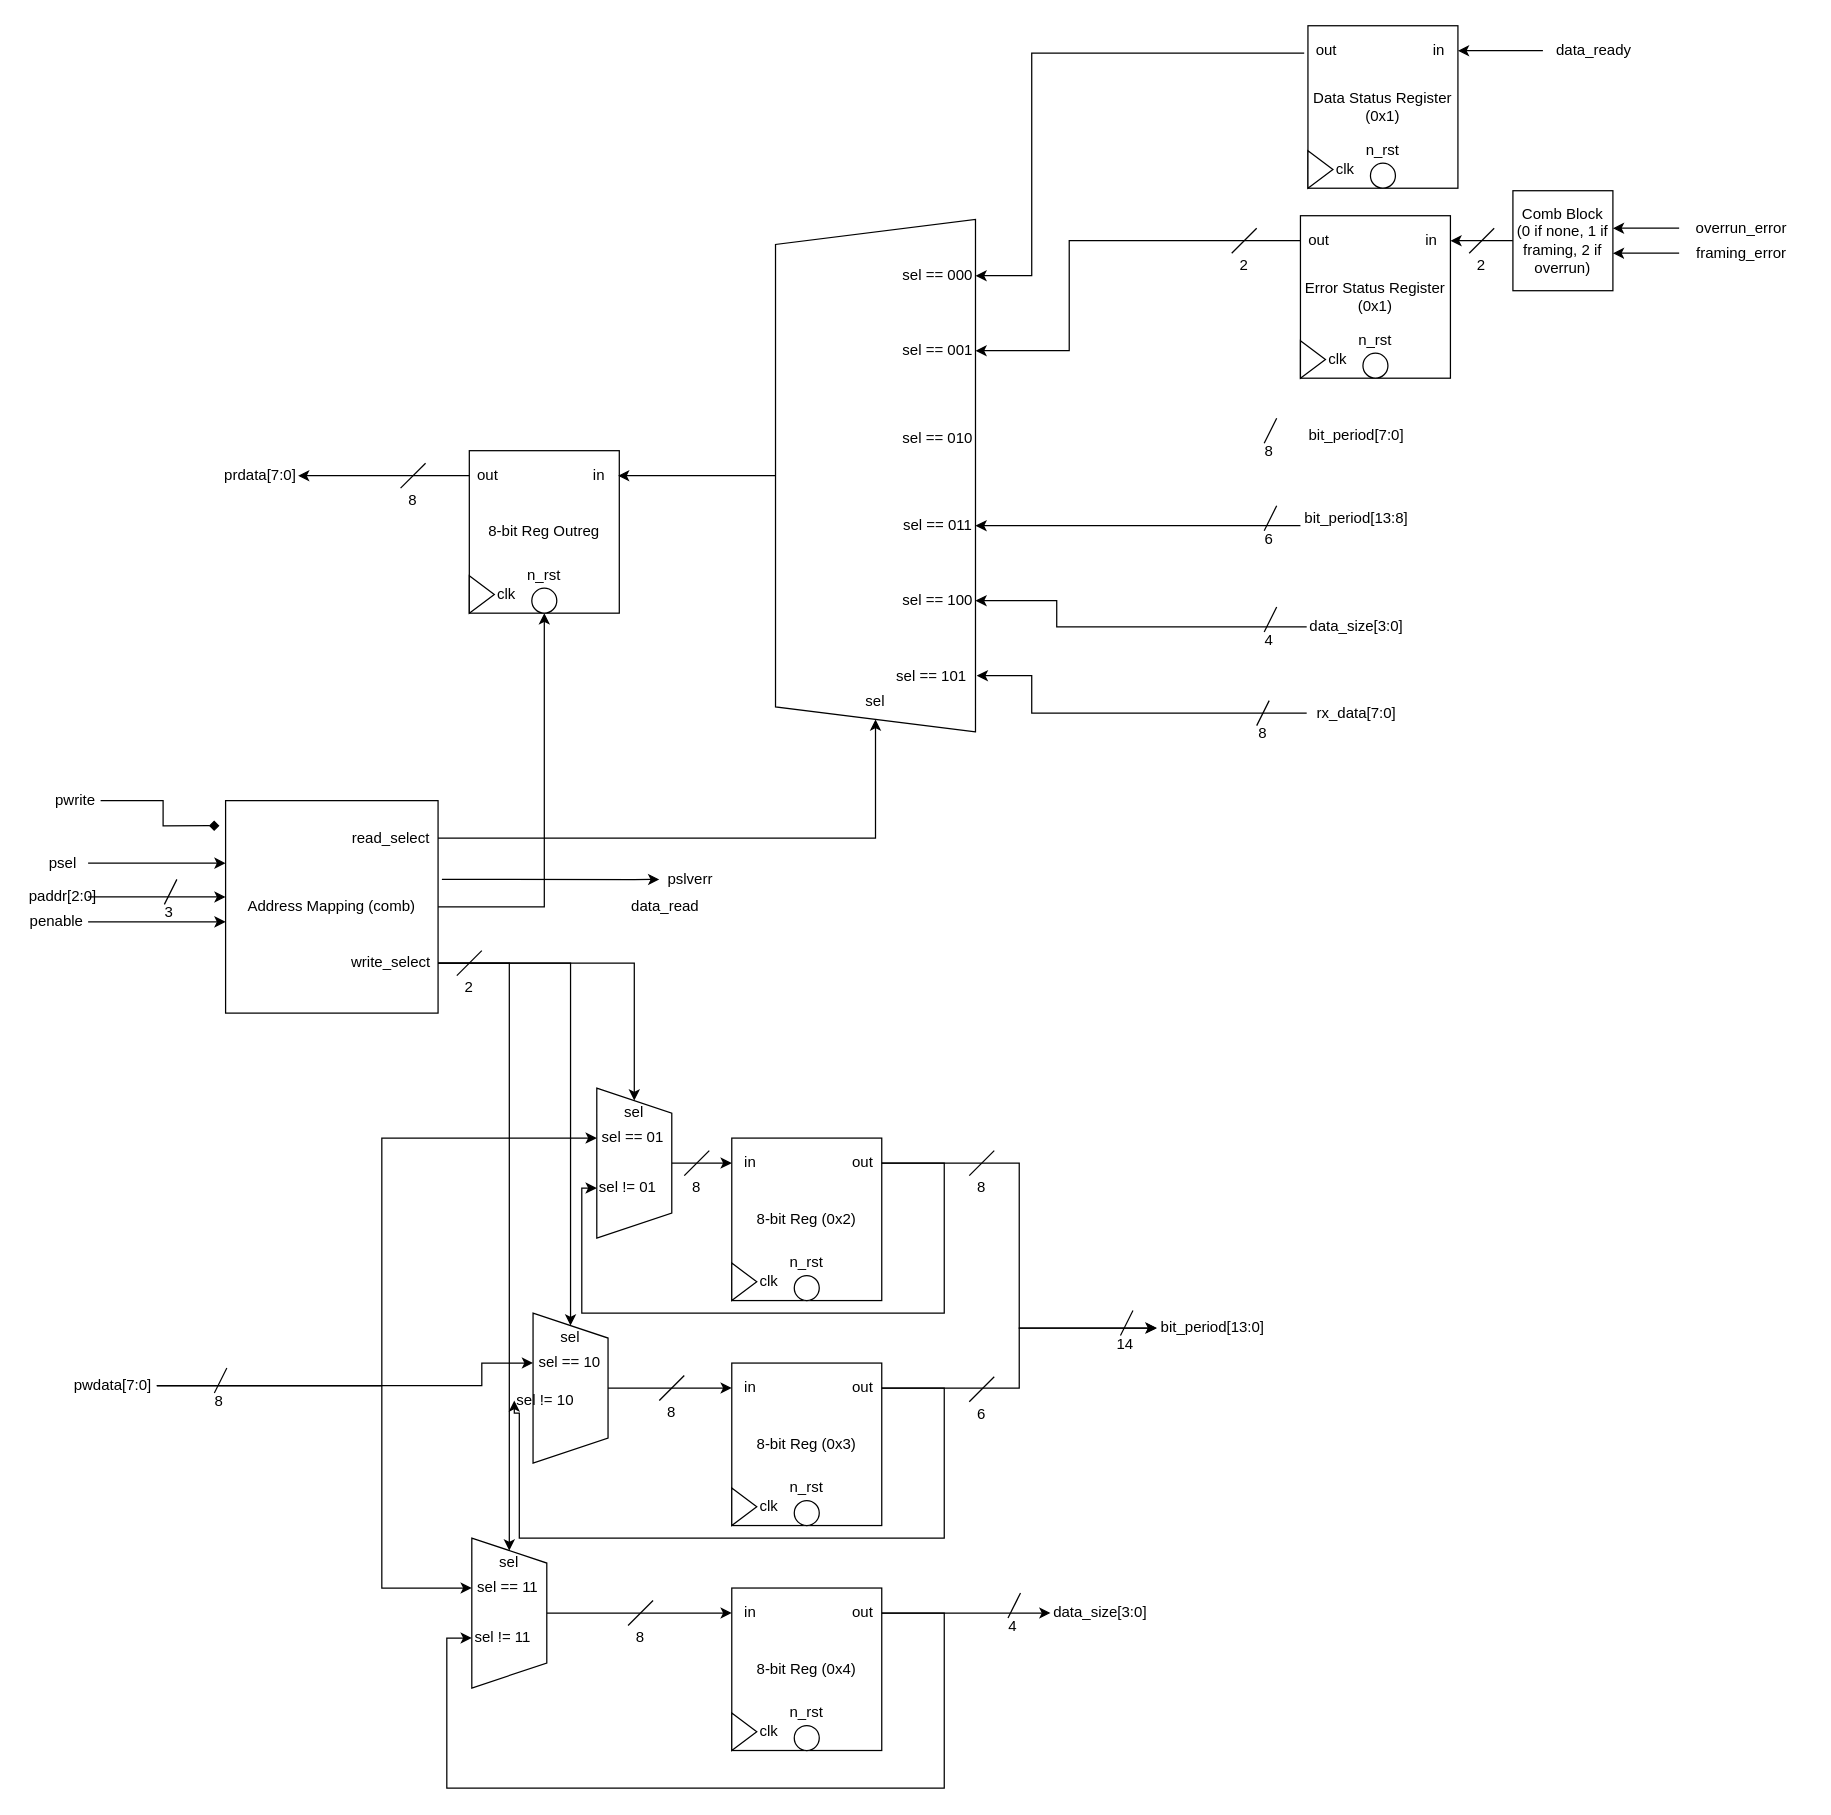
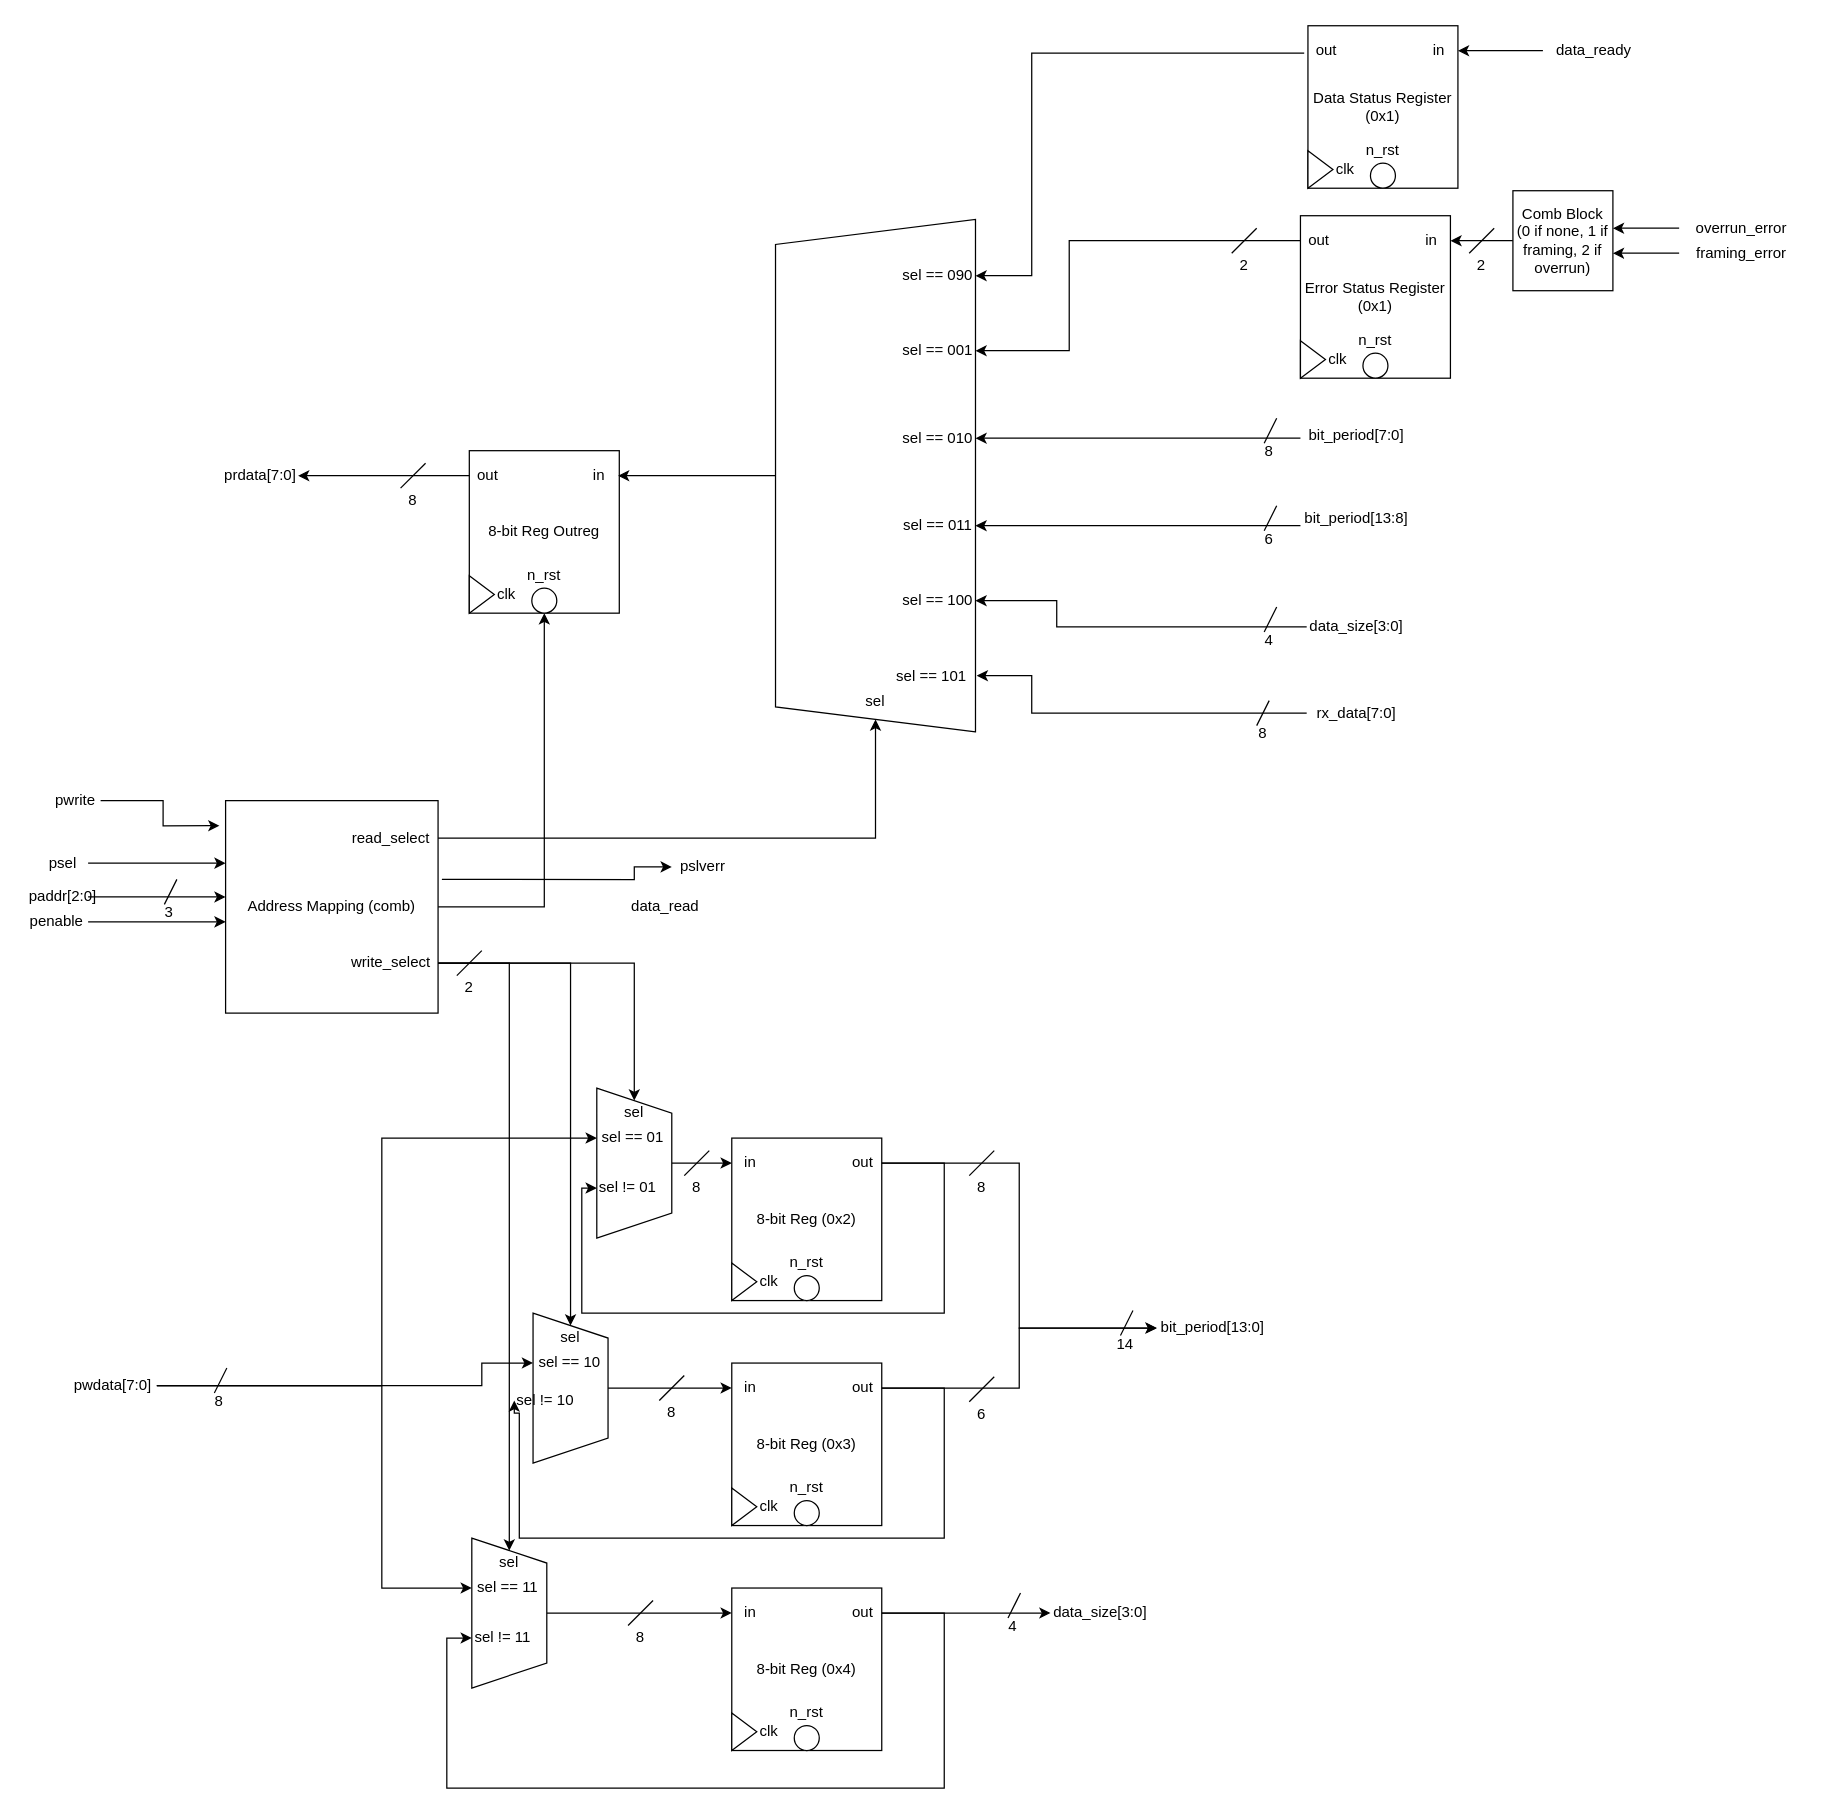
node "sel == 000": label "sel == 000" -> "sel == 090"
edge "bit_period[7:0]" -> "sel == 010": added
edge "pwrite" -> "Address Mapping (comb)": arrowhead diamond -> classic
node "pslverr": moved (691, 879) -> (703, 867)
